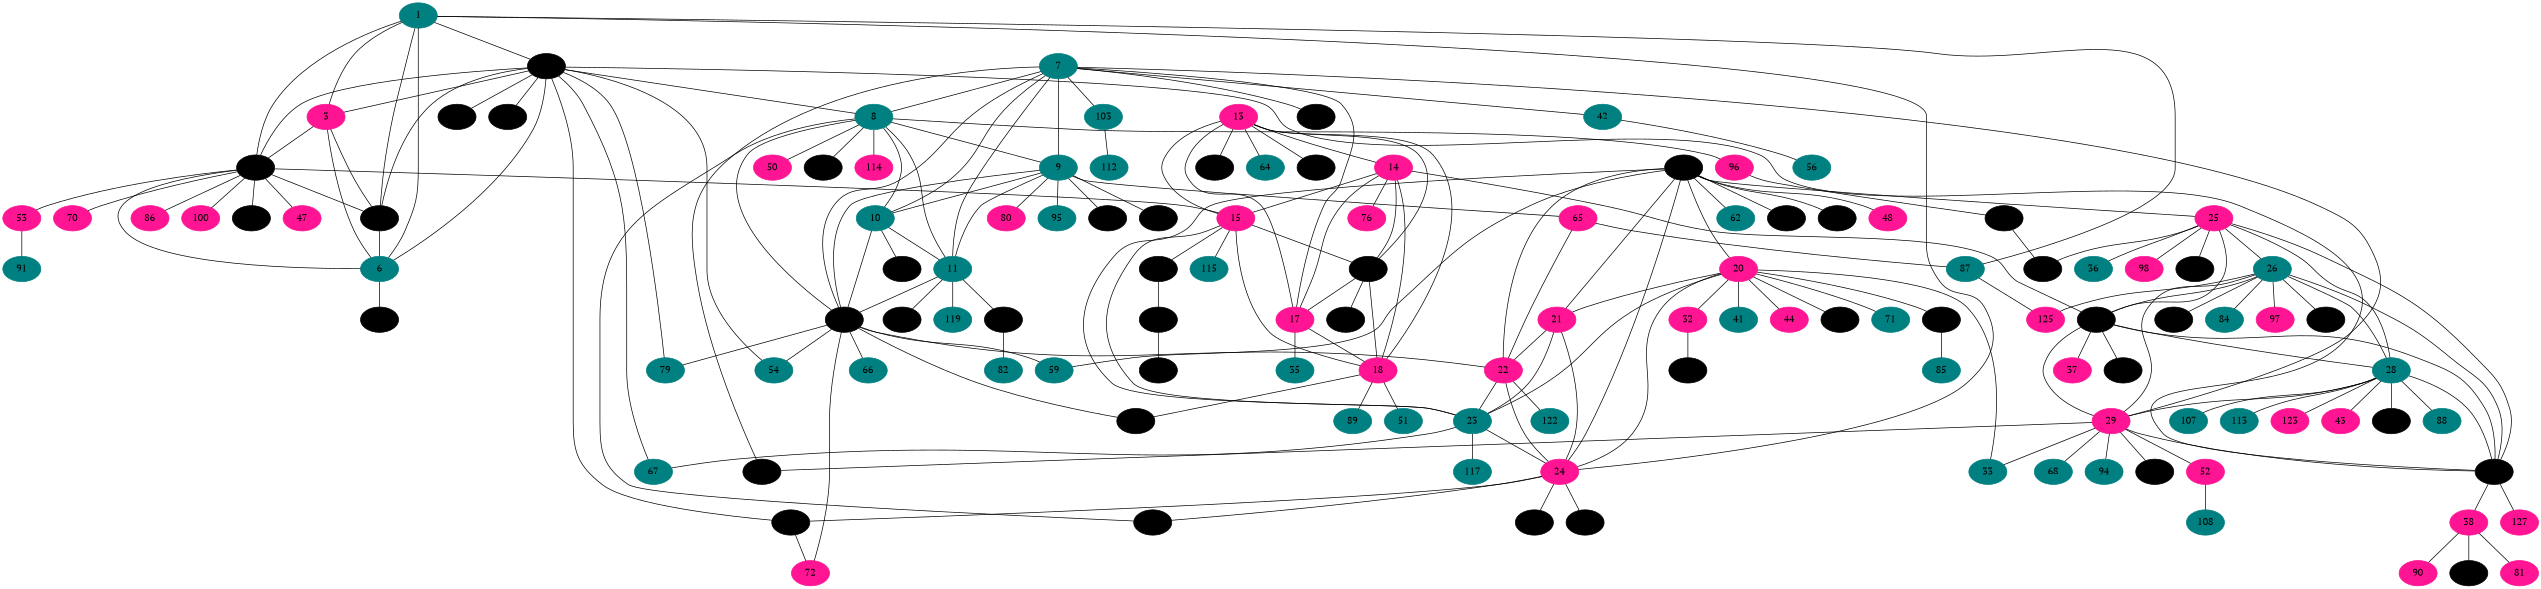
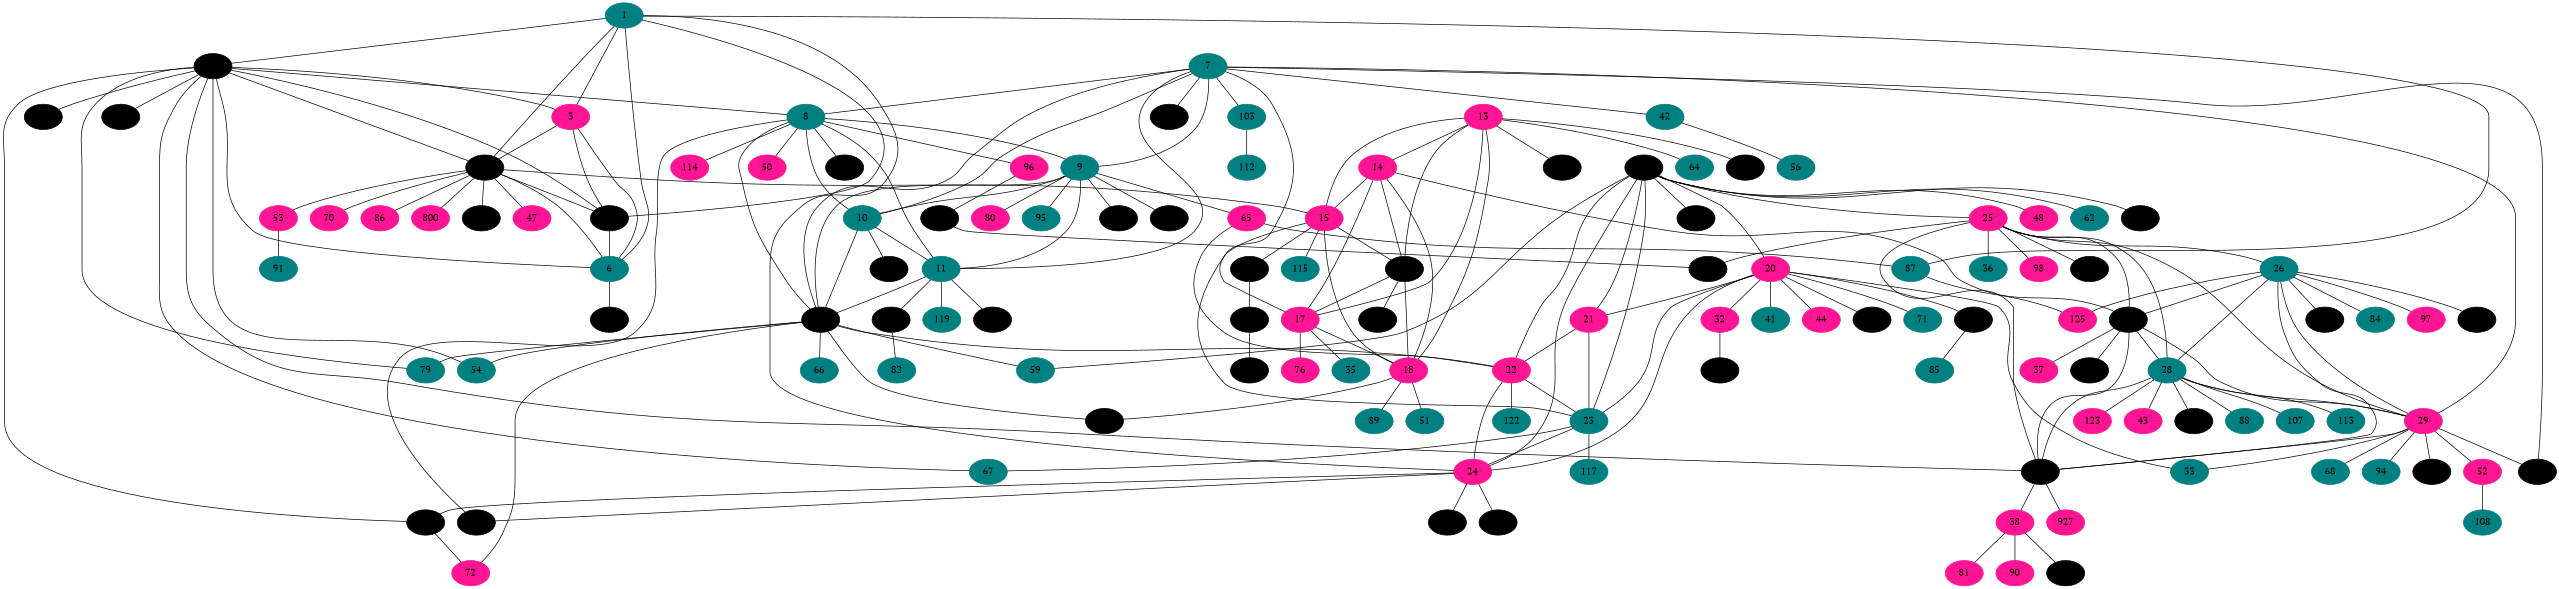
edge "14" -- "76": now "17" -- "76"
node "100": label "100" -> "800"
edge "25" -- "29": added
edge "21" -- "24": removed
node "127": label "127" -> "927"
